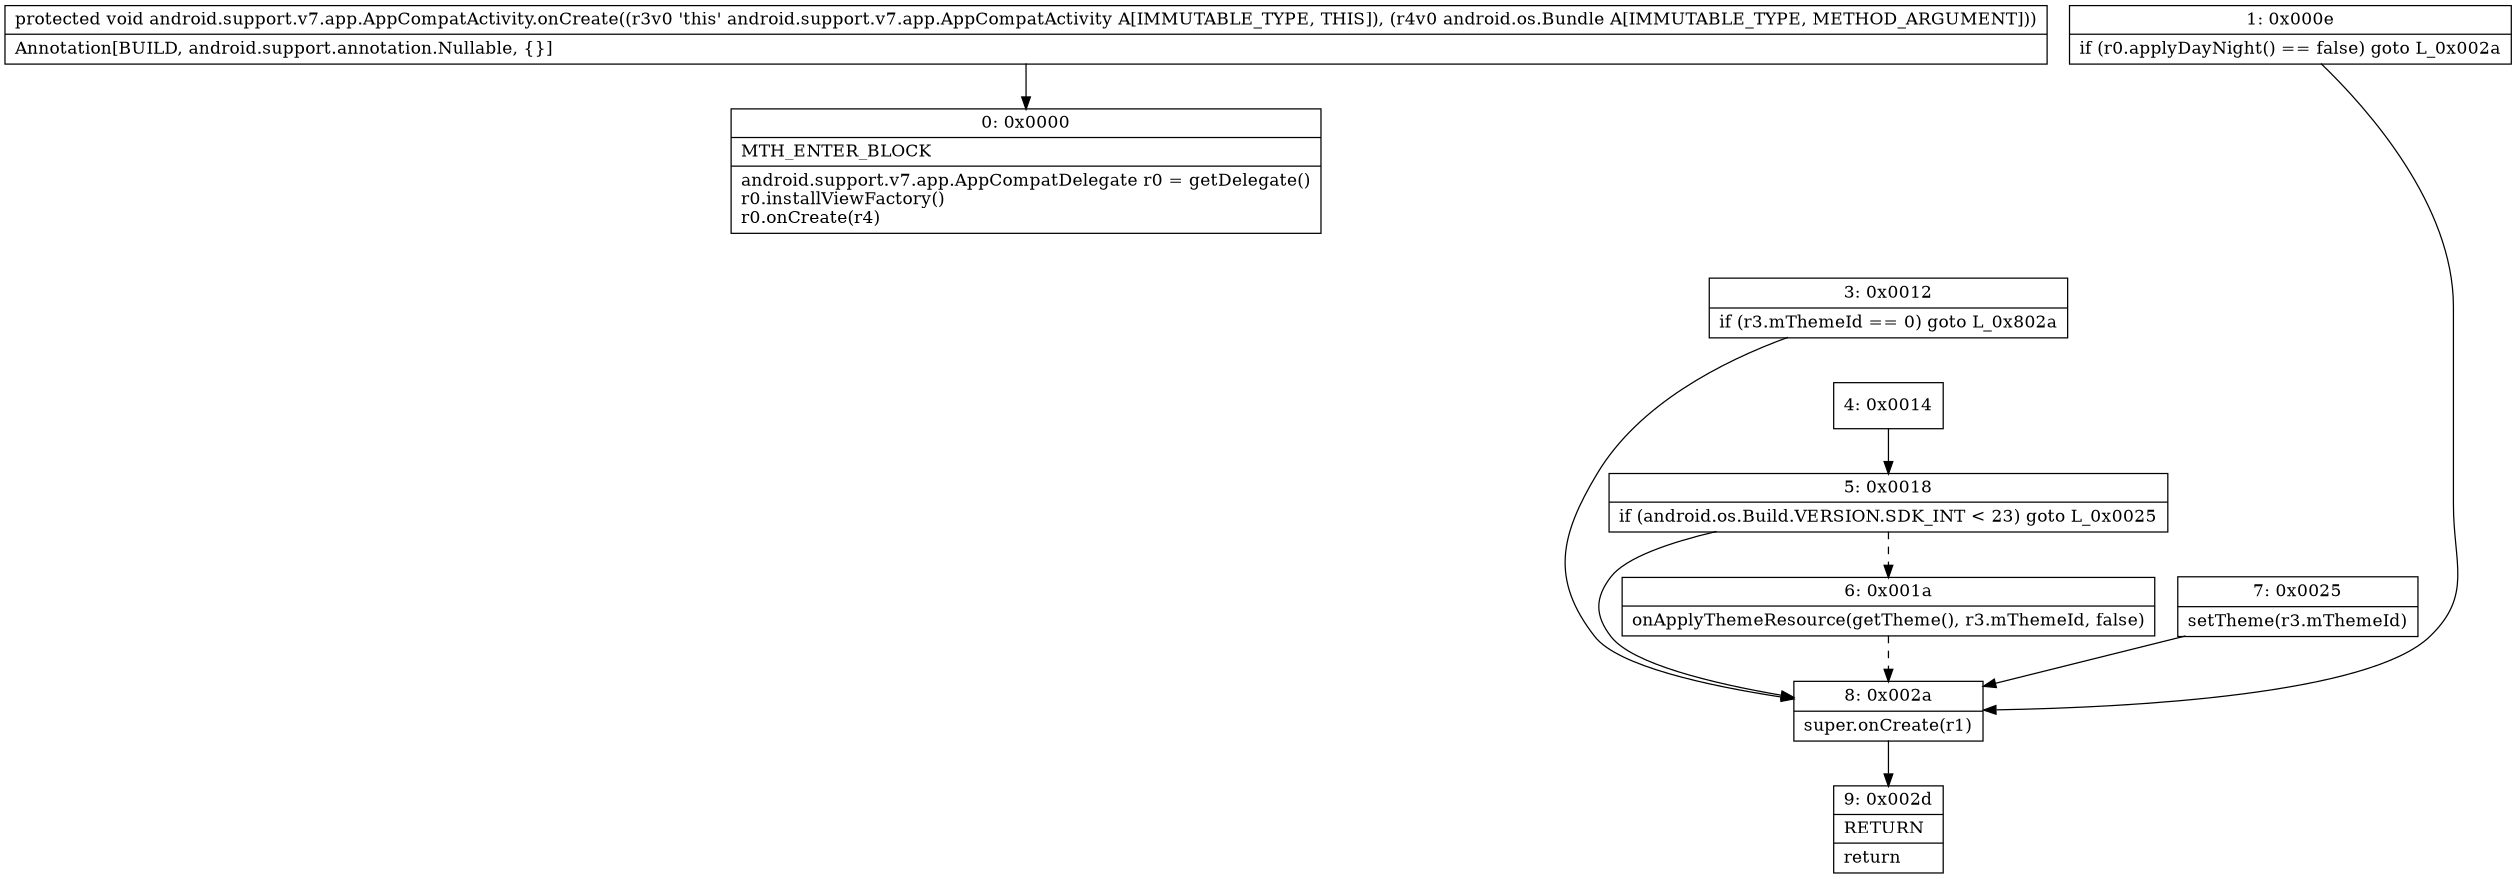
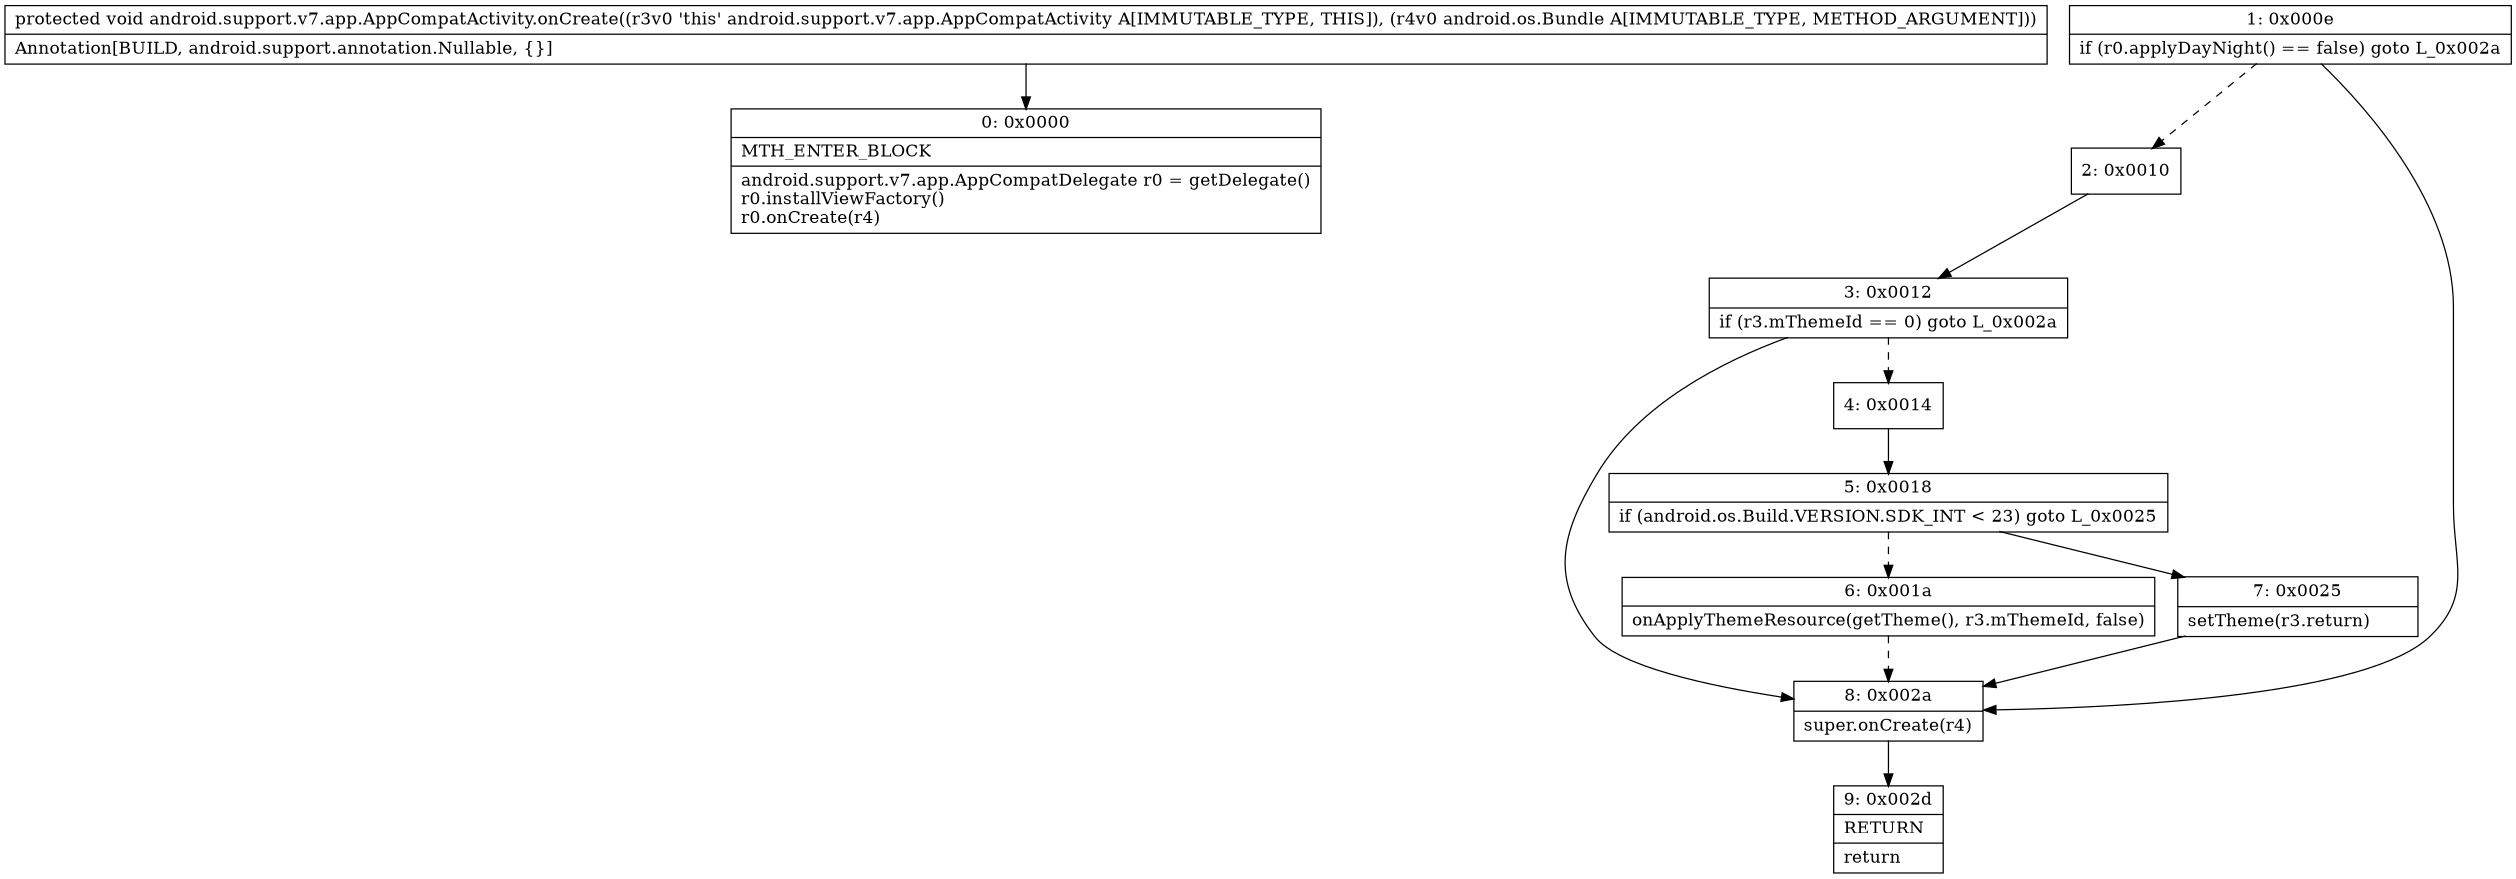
node "2: 0x0010": added
node "3: 0x0012": text "if (r3.mThemeId == 0) goto L_0x802a" -> "if (r3.mThemeId == 0) goto L_0x002a"
edge "3: 0x0012" -> "4: 0x0014": added
node "7: 0x0025": text "setTheme(r3.mThemeId)" -> "setTheme(r3.return)"
edge "5: 0x0018" -> "8: 0x002a": now "5: 0x0018" -> "7: 0x0025"
node "8: 0x002a": text "super.onCreate(r1)" -> "super.onCreate(r4)"
